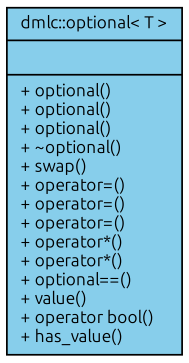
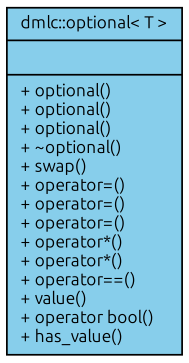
node "dmlc::optional< T >": text "+ optional==()" -> "+ operator==()"
